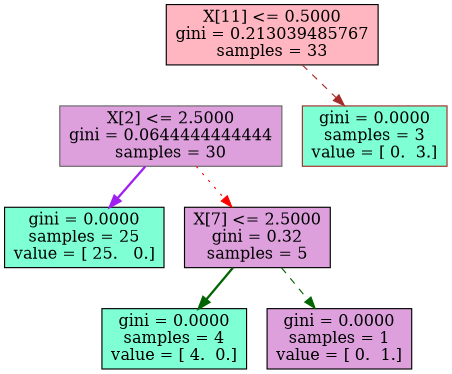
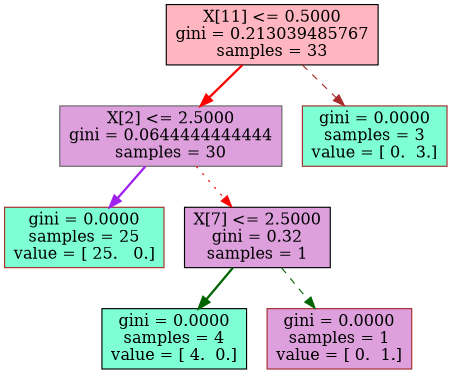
edge "X[11] <= 0.5000 gini = 0.213039485767 samples = 33" -> "X[2] <= 2.5000 gini = 0.0644444444444 samples = 30": added
node "gini = 0.0000 samples = 25 value = [ 25.   0.]": color black -> brown
node "X[7] <= 2.5000 gini = 0.32 samples = 5": label "X[7] <= 2.5000 gini = 0.32 samples = 5" -> "X[7] <= 2.5000 gini = 0.32 samples = 1"
node "gini = 0.0000 samples = 1 value = [ 0.  1.]": color black -> brown
